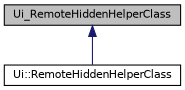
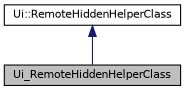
edge "Ui::RemoteHiddenHelperClass" -> "Ui_RemoteHiddenHelperClass": reversed
